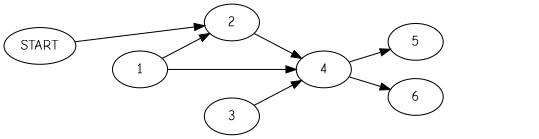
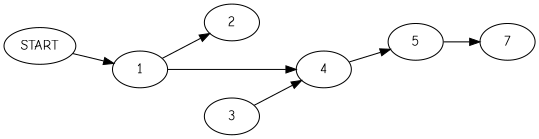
edge "START" -> "2": now "START" -> "1"
node "7": added
edge "2" -> "4": removed
node "6": removed
